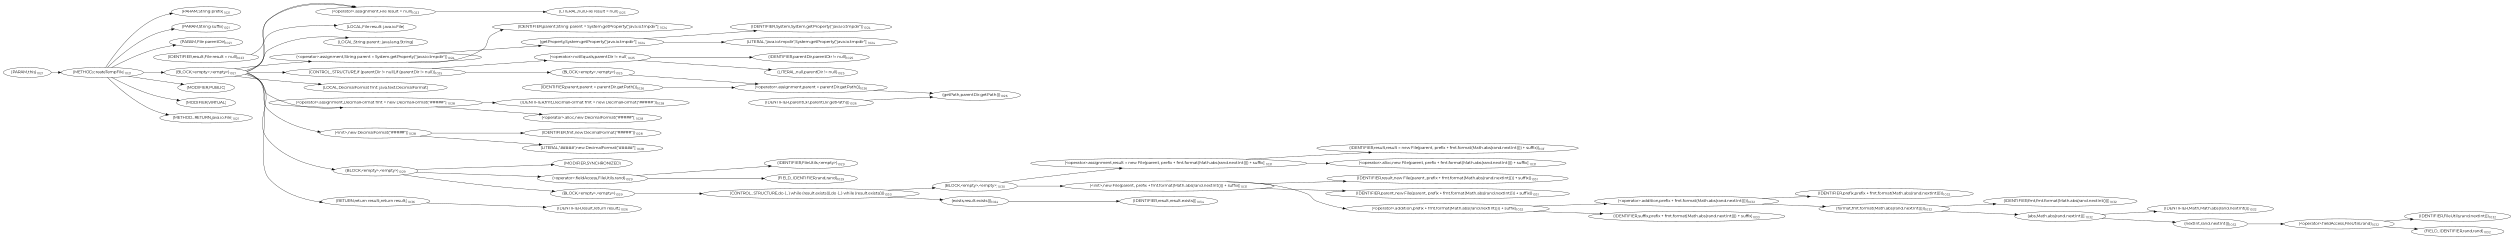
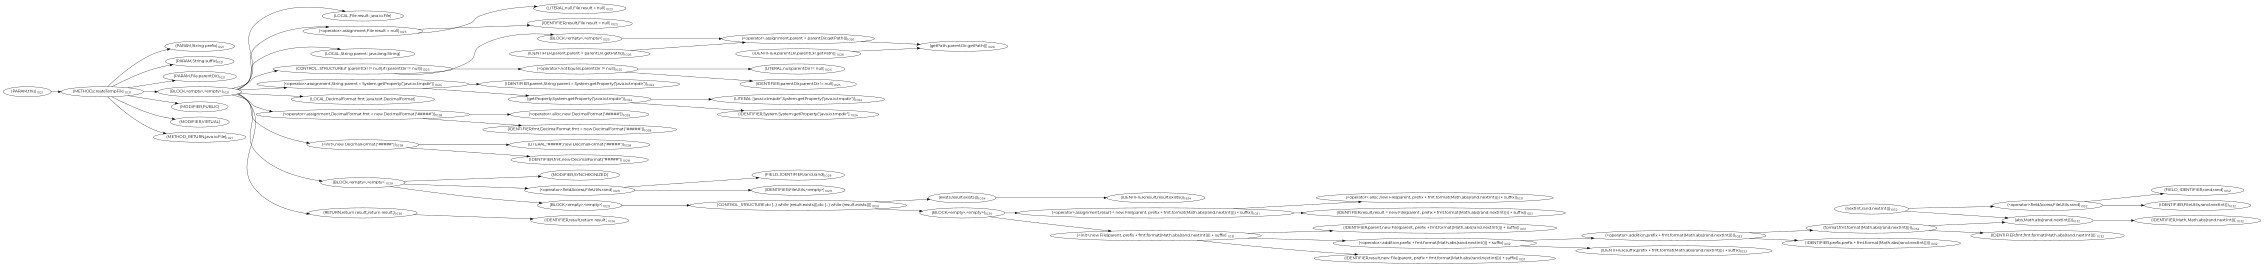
edge "(IDENTIFIER,result,File result = null)" -> "(<operator>.assignment,File result = null)": reversed
node "(exists,result.exists())": text "1024" -> "1034"
node "(IDENTIFIER,result,result.exists())": text "1034" -> "1934"
edge "(abs,Math.abs(rand.nextInt()))" -> "(nextInt,rand.nextInt())": reversed
